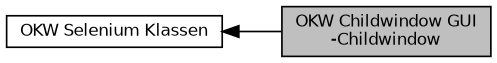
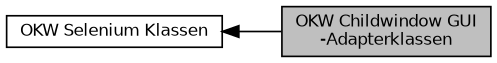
node "OKW Childwindow GUI -Childwindow": label "OKW Childwindow GUI -Childwindow" -> "OKW Childwindow GUI -Adapterklassen"
